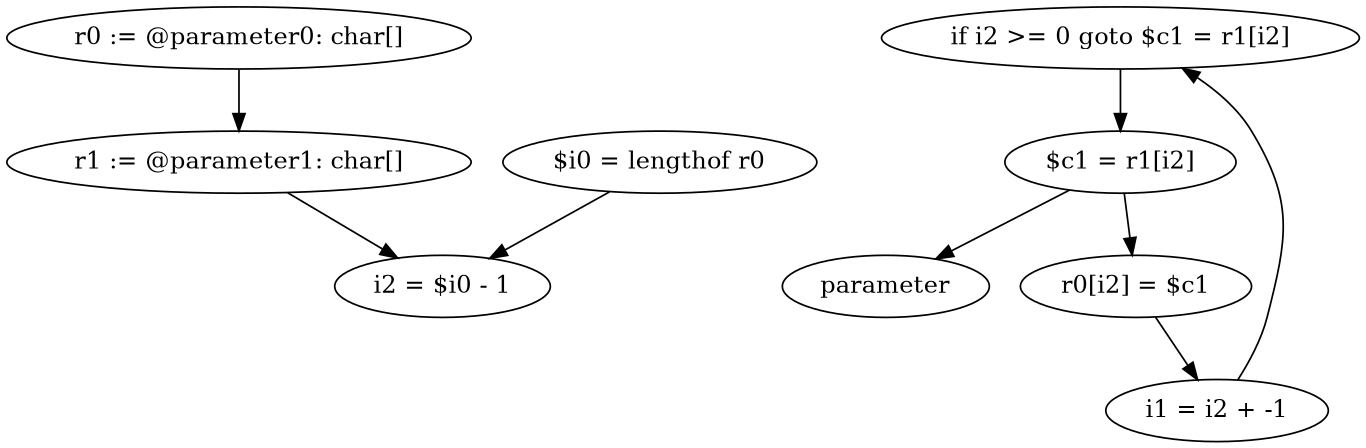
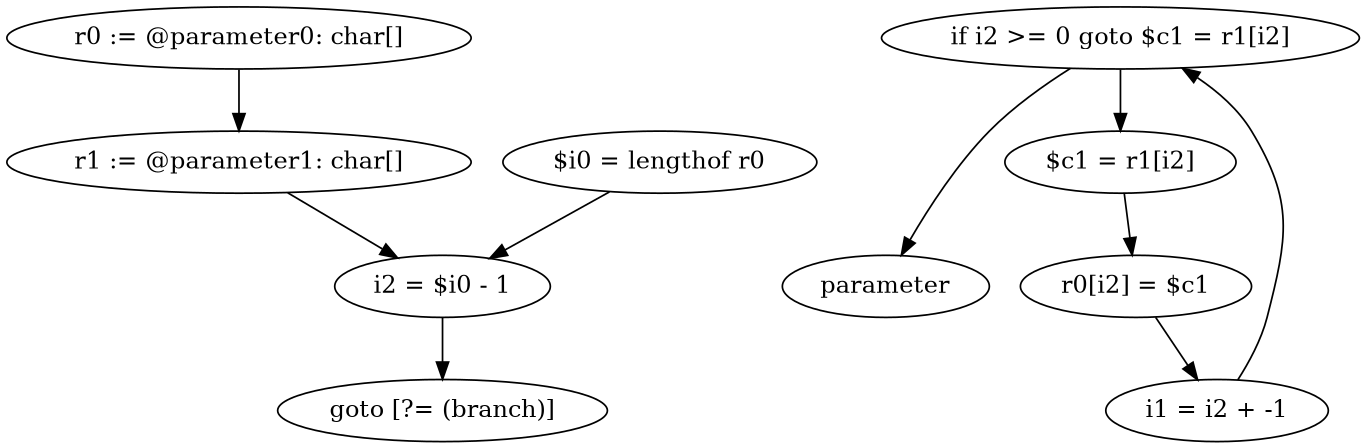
edge "$c1 = r1[i2]" -> "parameter": now "if i2 >= 0 goto $c1 = r1[i2]" -> "parameter"
node "goto [?= (branch)]": added
